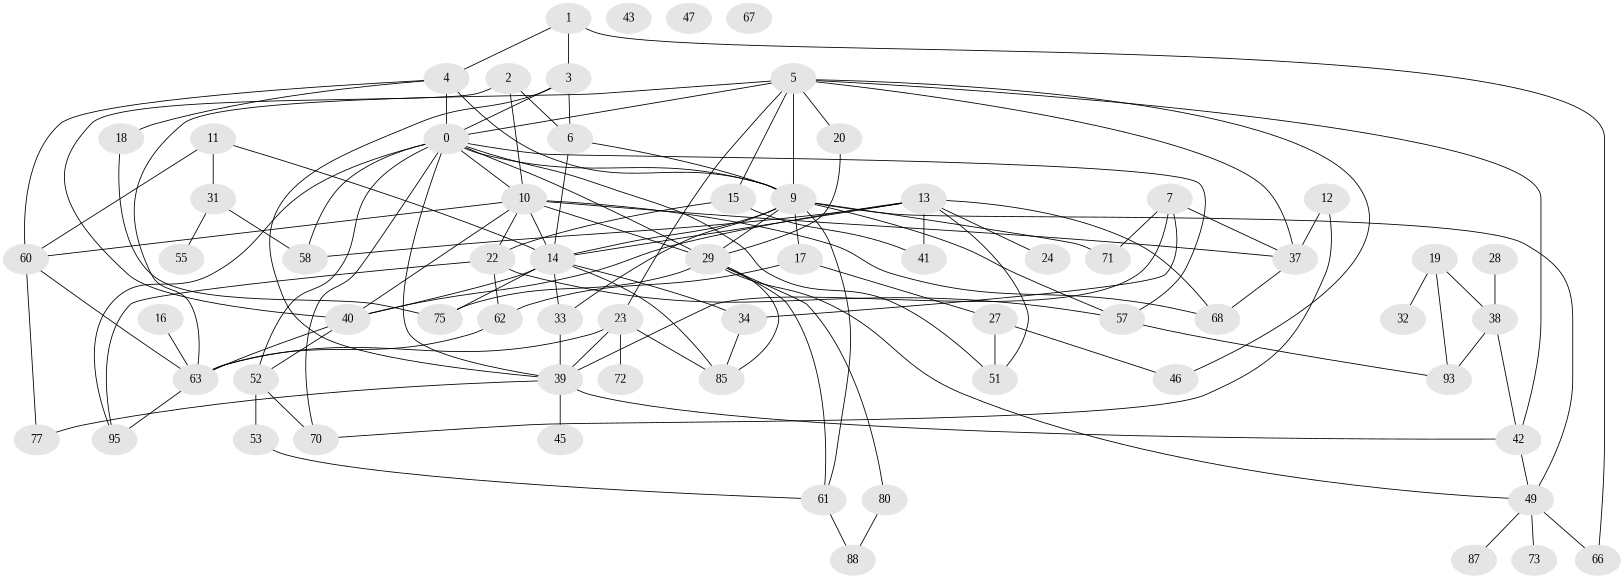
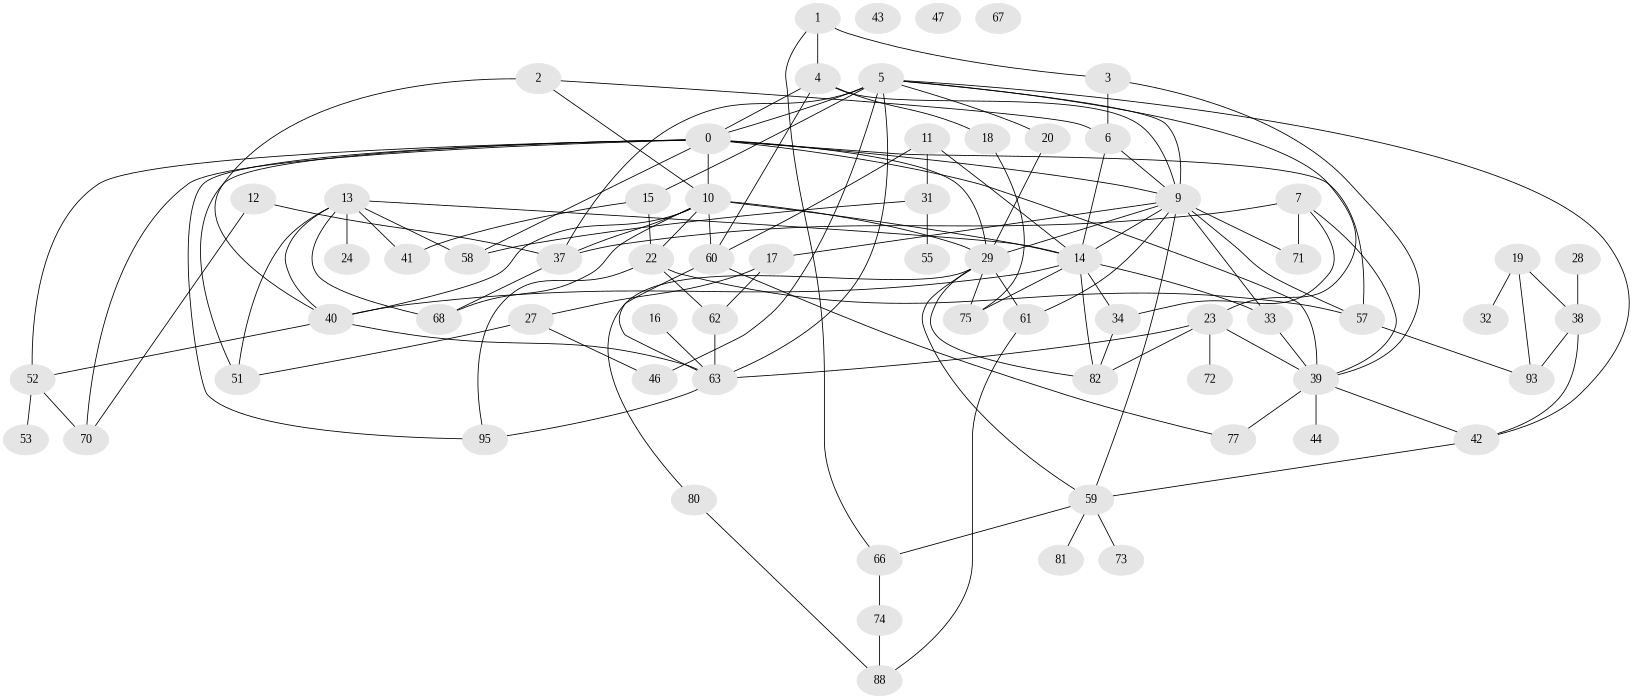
edge "3" -- "0": removed
node "85": label "85" -> "82"
node "45": label "45" -> "44"
edge "53" -- "61": removed
node "49": label "49" -> "59"
node "87": label "87" -> "81"
node "74": added
